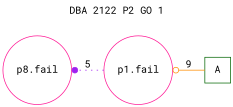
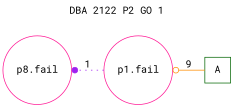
edge "p1.fail" -> "p8.fail": label "5" -> "1"
